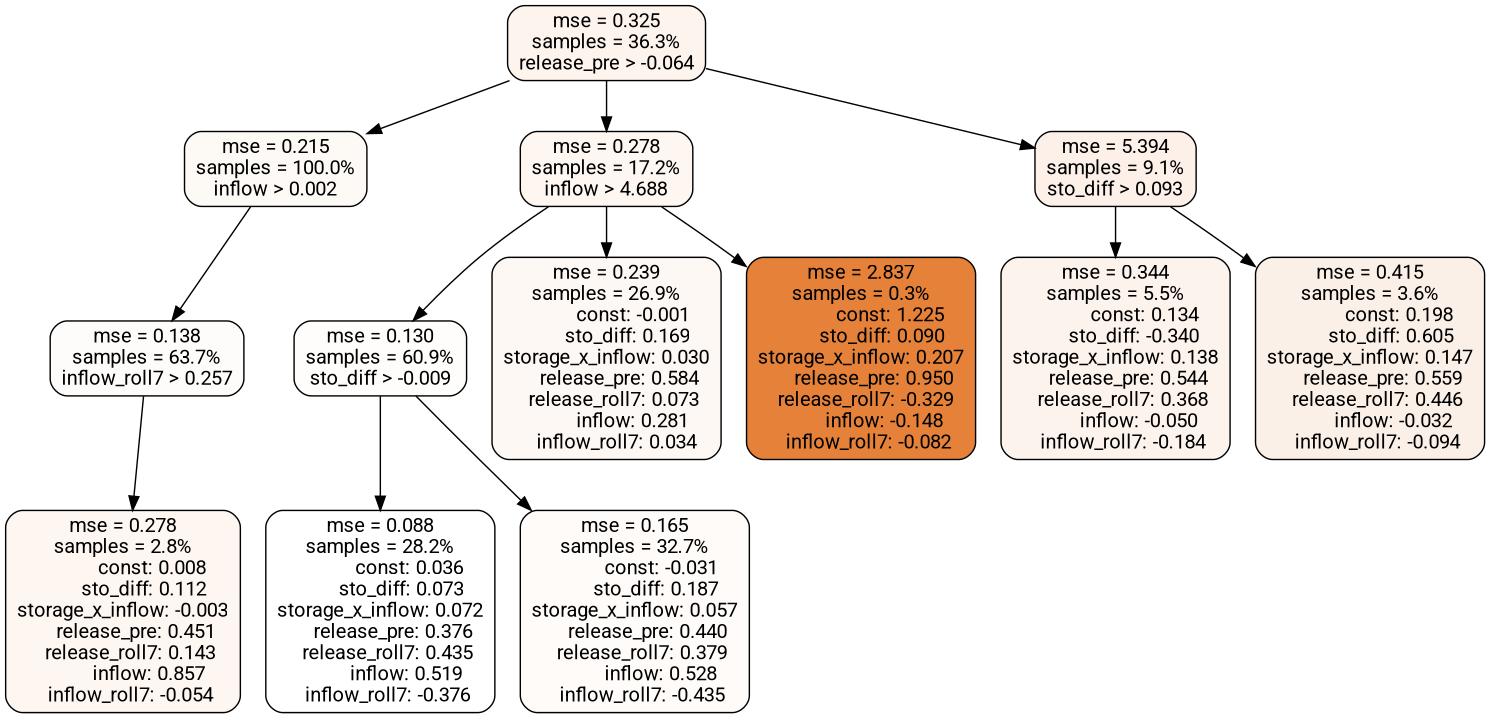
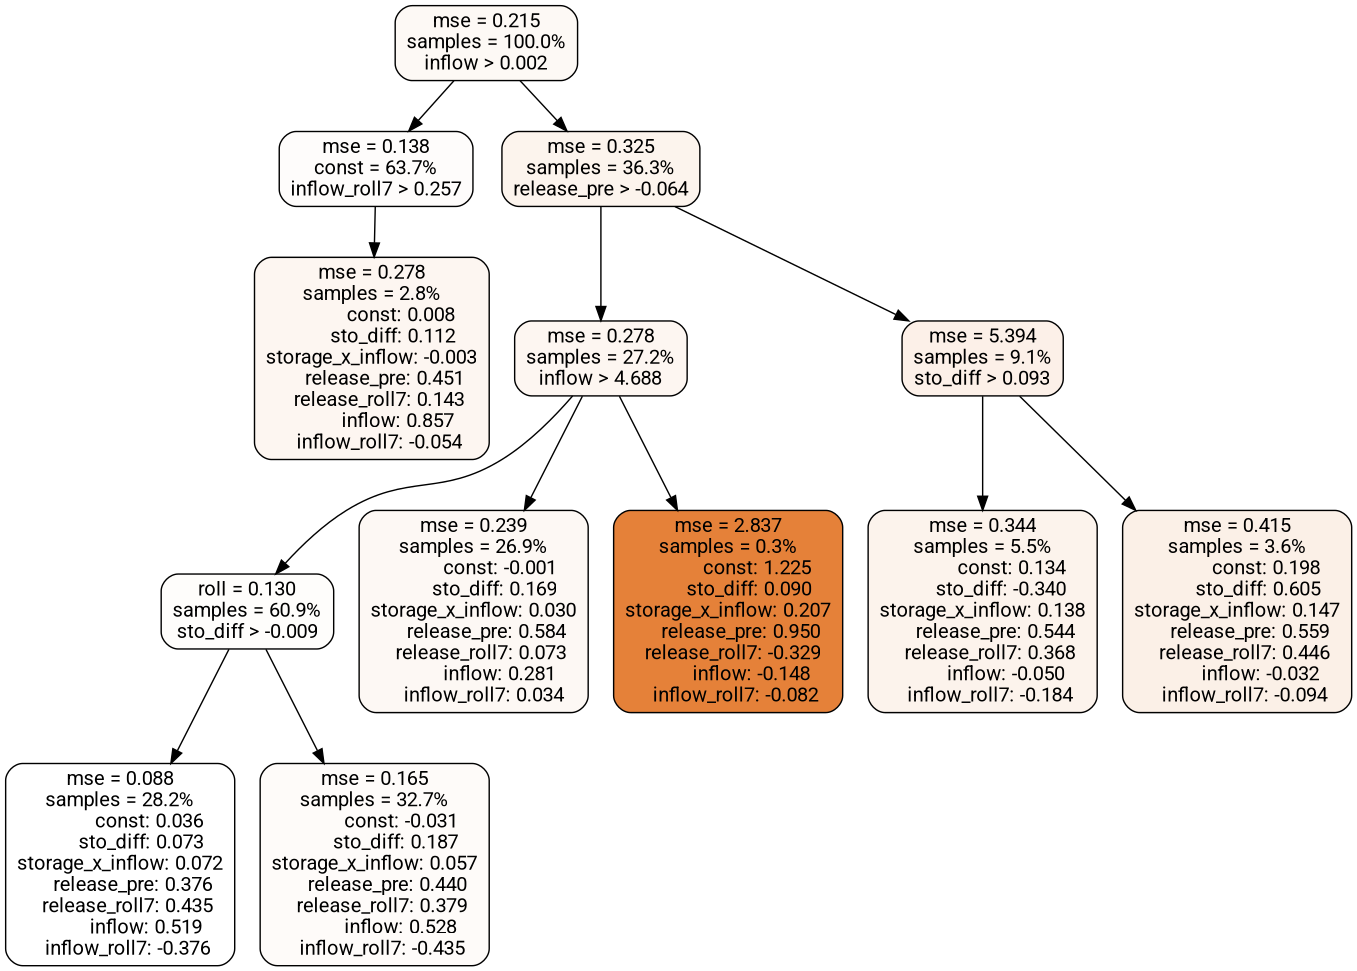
edge "mse = 0.325 samples = 36.3% release_pre > -0.064" -> "mse = 0.215 samples = 100.0% inflow > 0.002": reversed
node "mse = 0.278 samples = 17.2% inflow > 4.688": label "mse = 0.278 samples = 17.2% inflow > 4.688" -> "mse = 0.278 samples = 27.2% inflow > 4.688"
node "mse = 0.138 samples = 63.7% inflow_roll7 > 0.257": label "mse = 0.138 samples = 63.7% inflow_roll7 > 0.257" -> "mse = 0.138 const = 63.7% inflow_roll7 > 0.257"
node "mse = 0.130 samples = 60.9% sto_diff > -0.009": label "mse = 0.130 samples = 60.9% sto_diff > -0.009" -> "roll = 0.130 samples = 60.9% sto_diff > -0.009"
